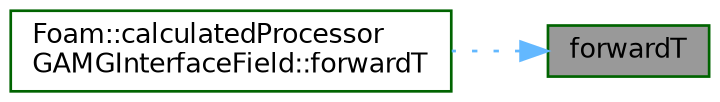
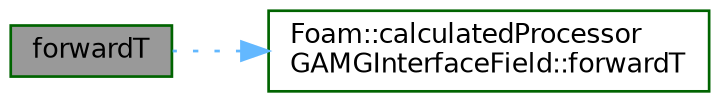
edge "Foam::calculatedProcessor GAMGInterfaceField::forwardT" -> "forwardT": reversed
